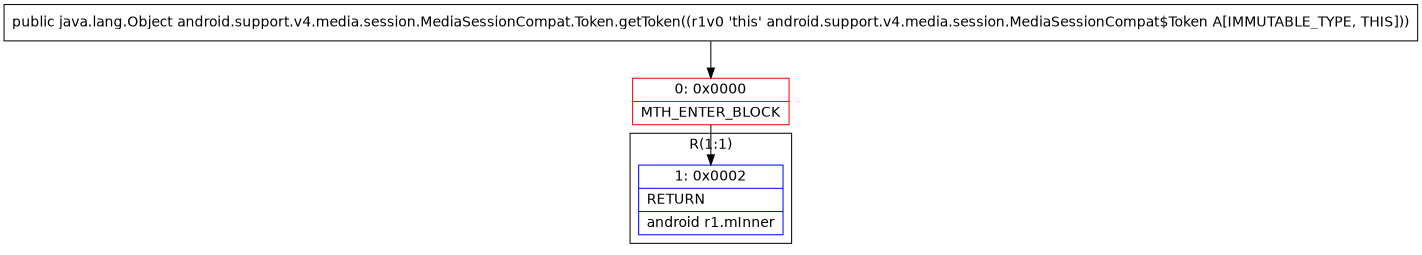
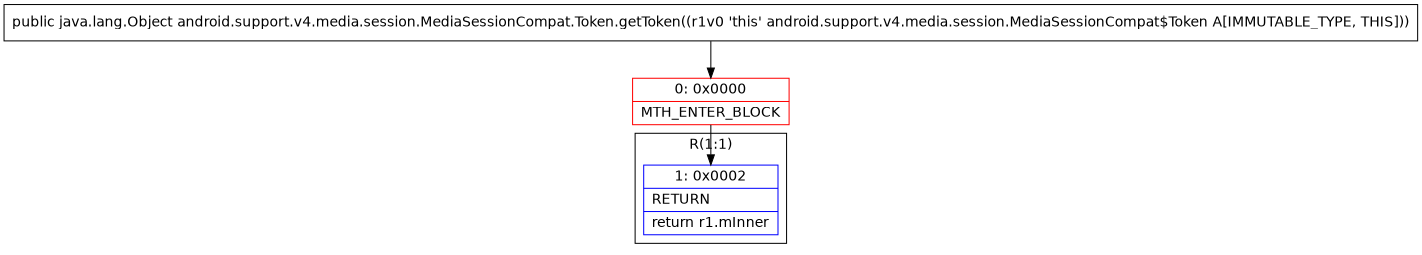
node "1: 0x0002": text "android r1.mInner" -> "return r1.mInner"
